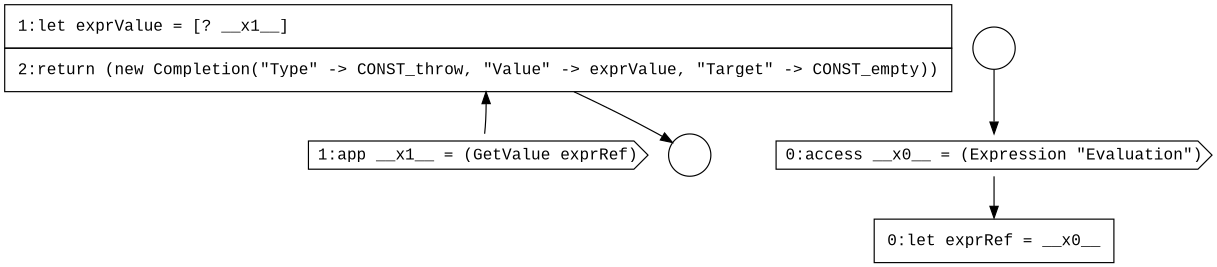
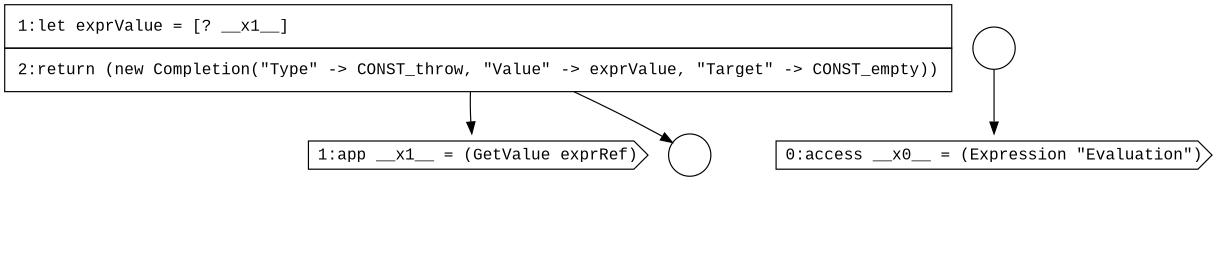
edge "1:app __x1__ = (GetValue exprRef)" -> "1:let exprValue = [? __x1__]": reversed
node "0:let exprRef = __x0__": removed
